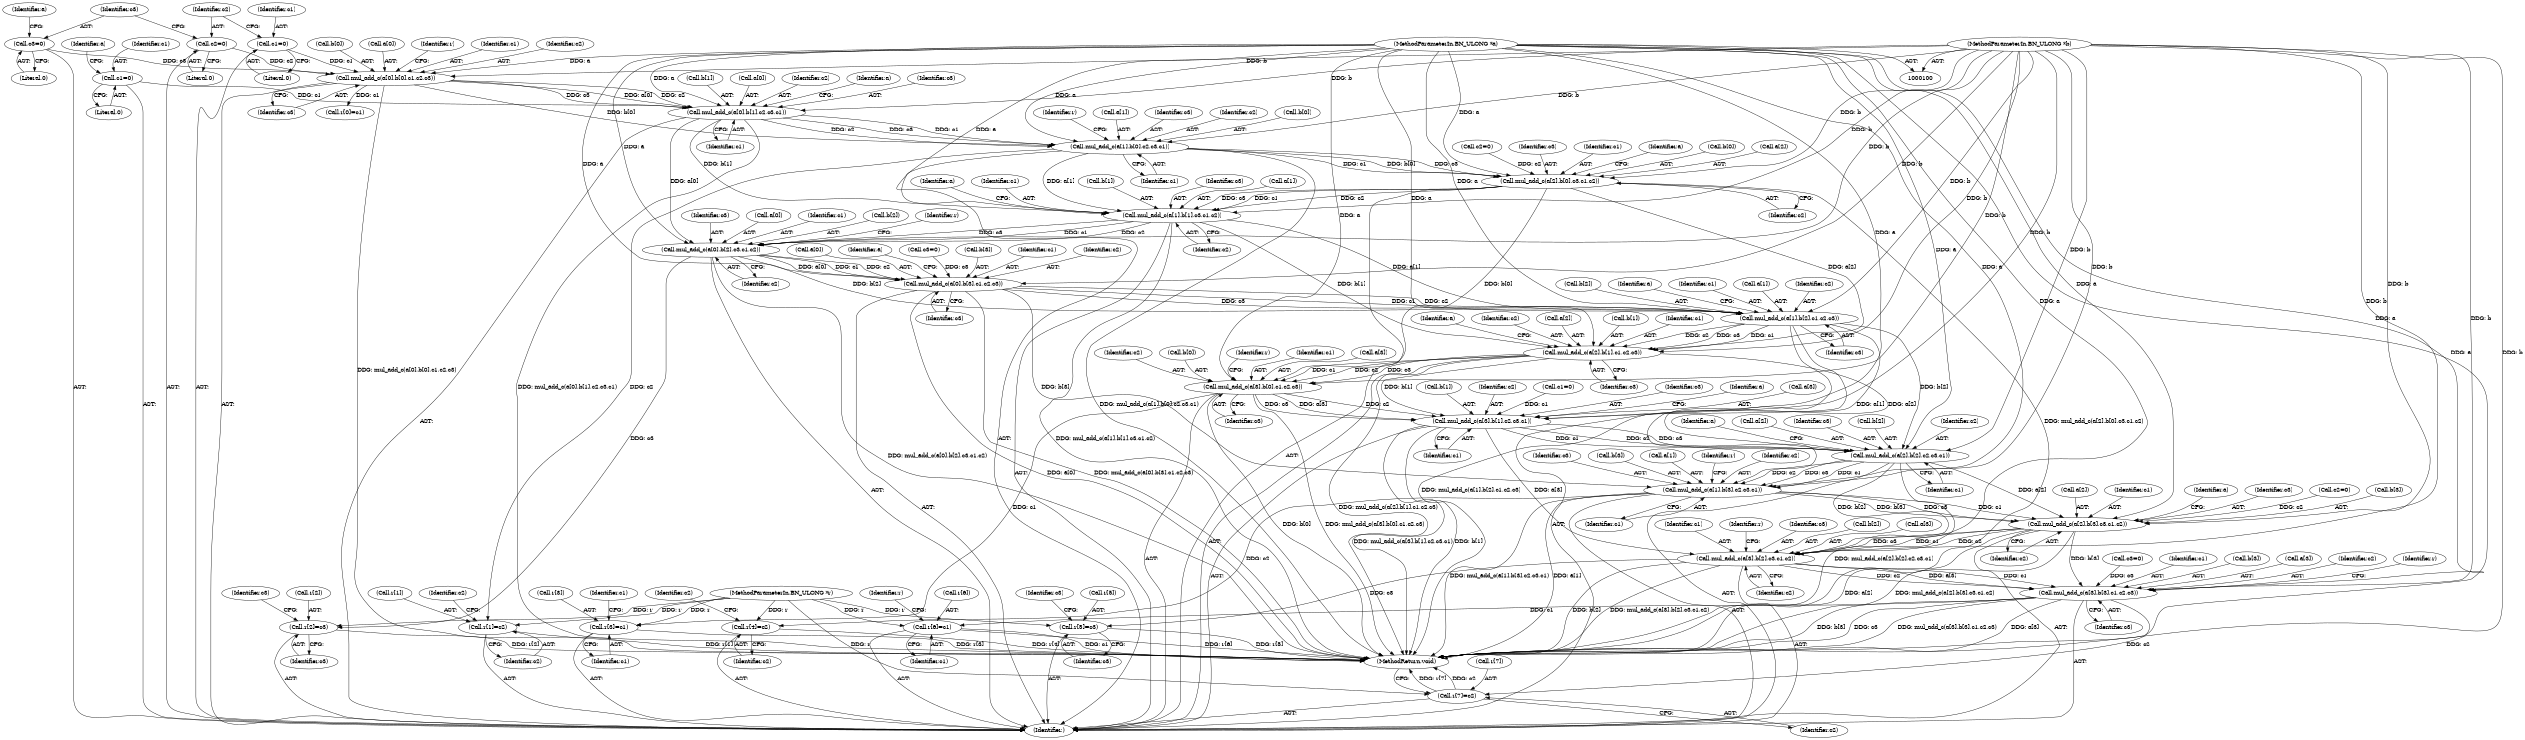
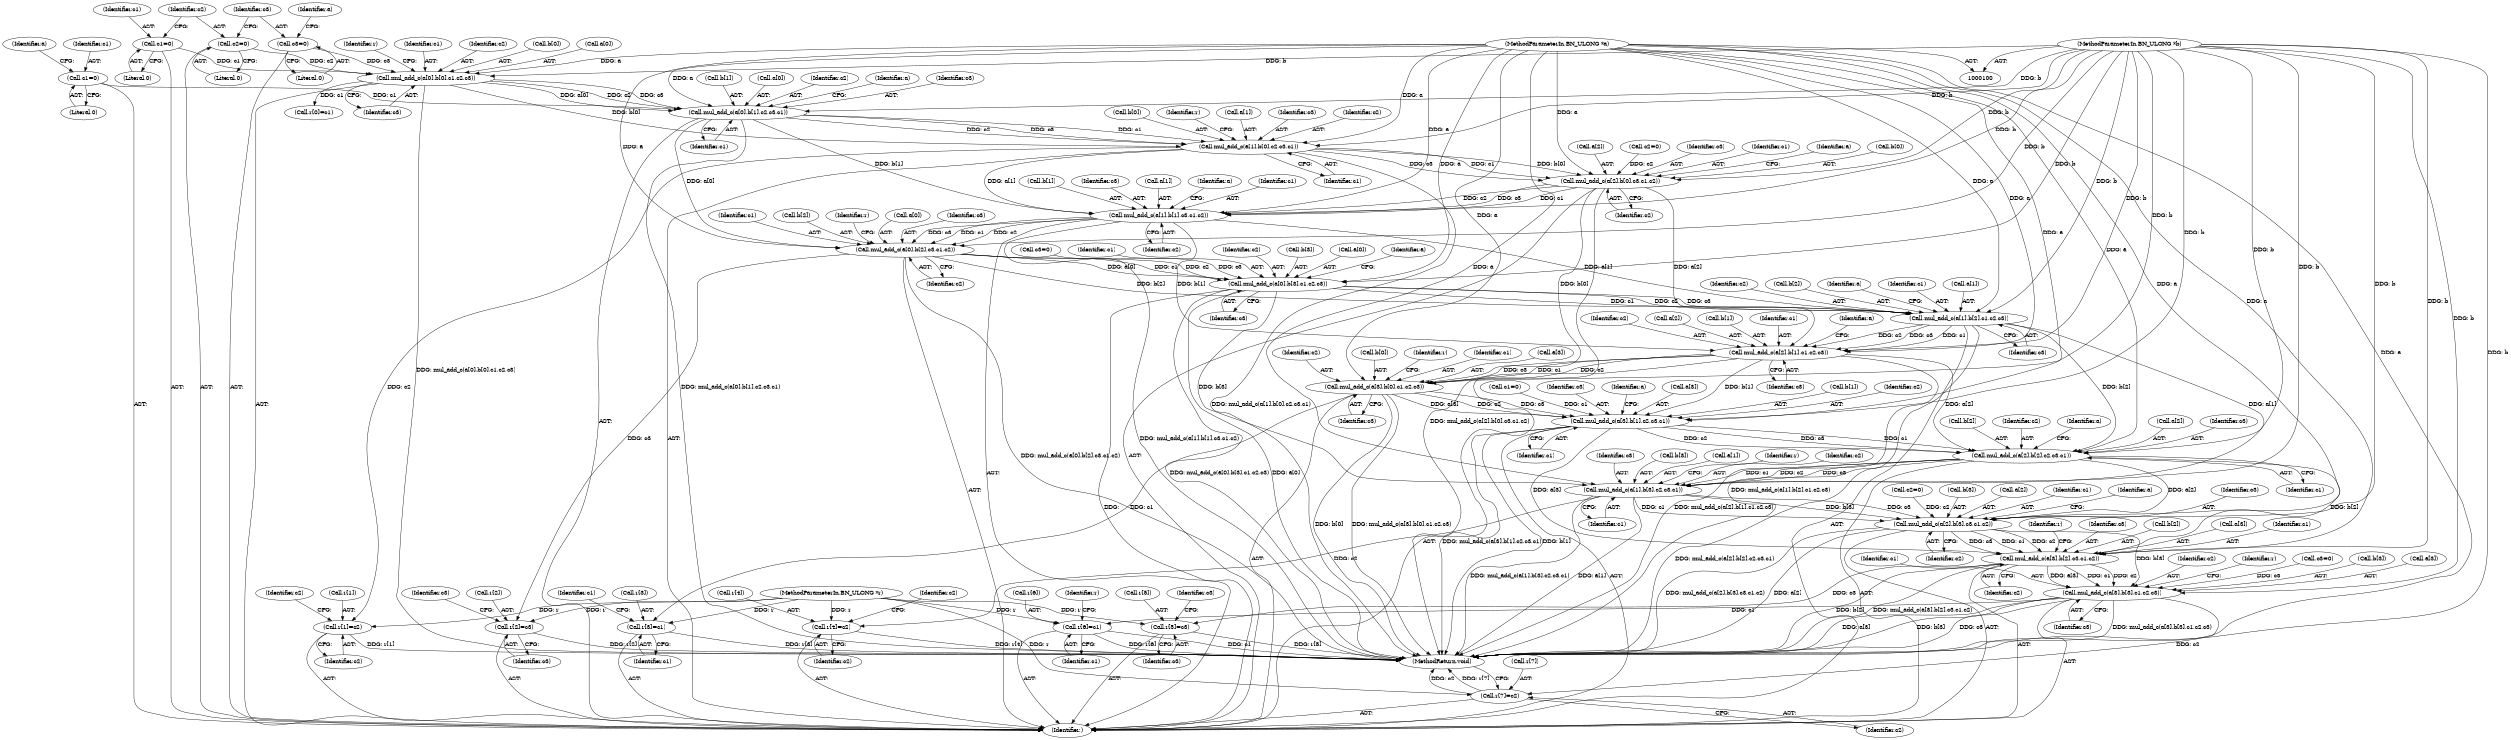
edge "(MethodParameterIn,BN_ULONG *a)" -> "(Call,mul_add_c(a[3],b[3],c1,c2,c3))": removed, label "DDG: a"
edge "(Call,mul_add_c(a[0],b[3],c1,c2,c3))" -> "(Identifier,)": label "AST: " -> "DDG: "
node "(Call,r[4])": added
edge "(Call,mul_add_c(a[1],b[3],c2,c3,c1))" -> "(Identifier,)": removed, label "AST:"
